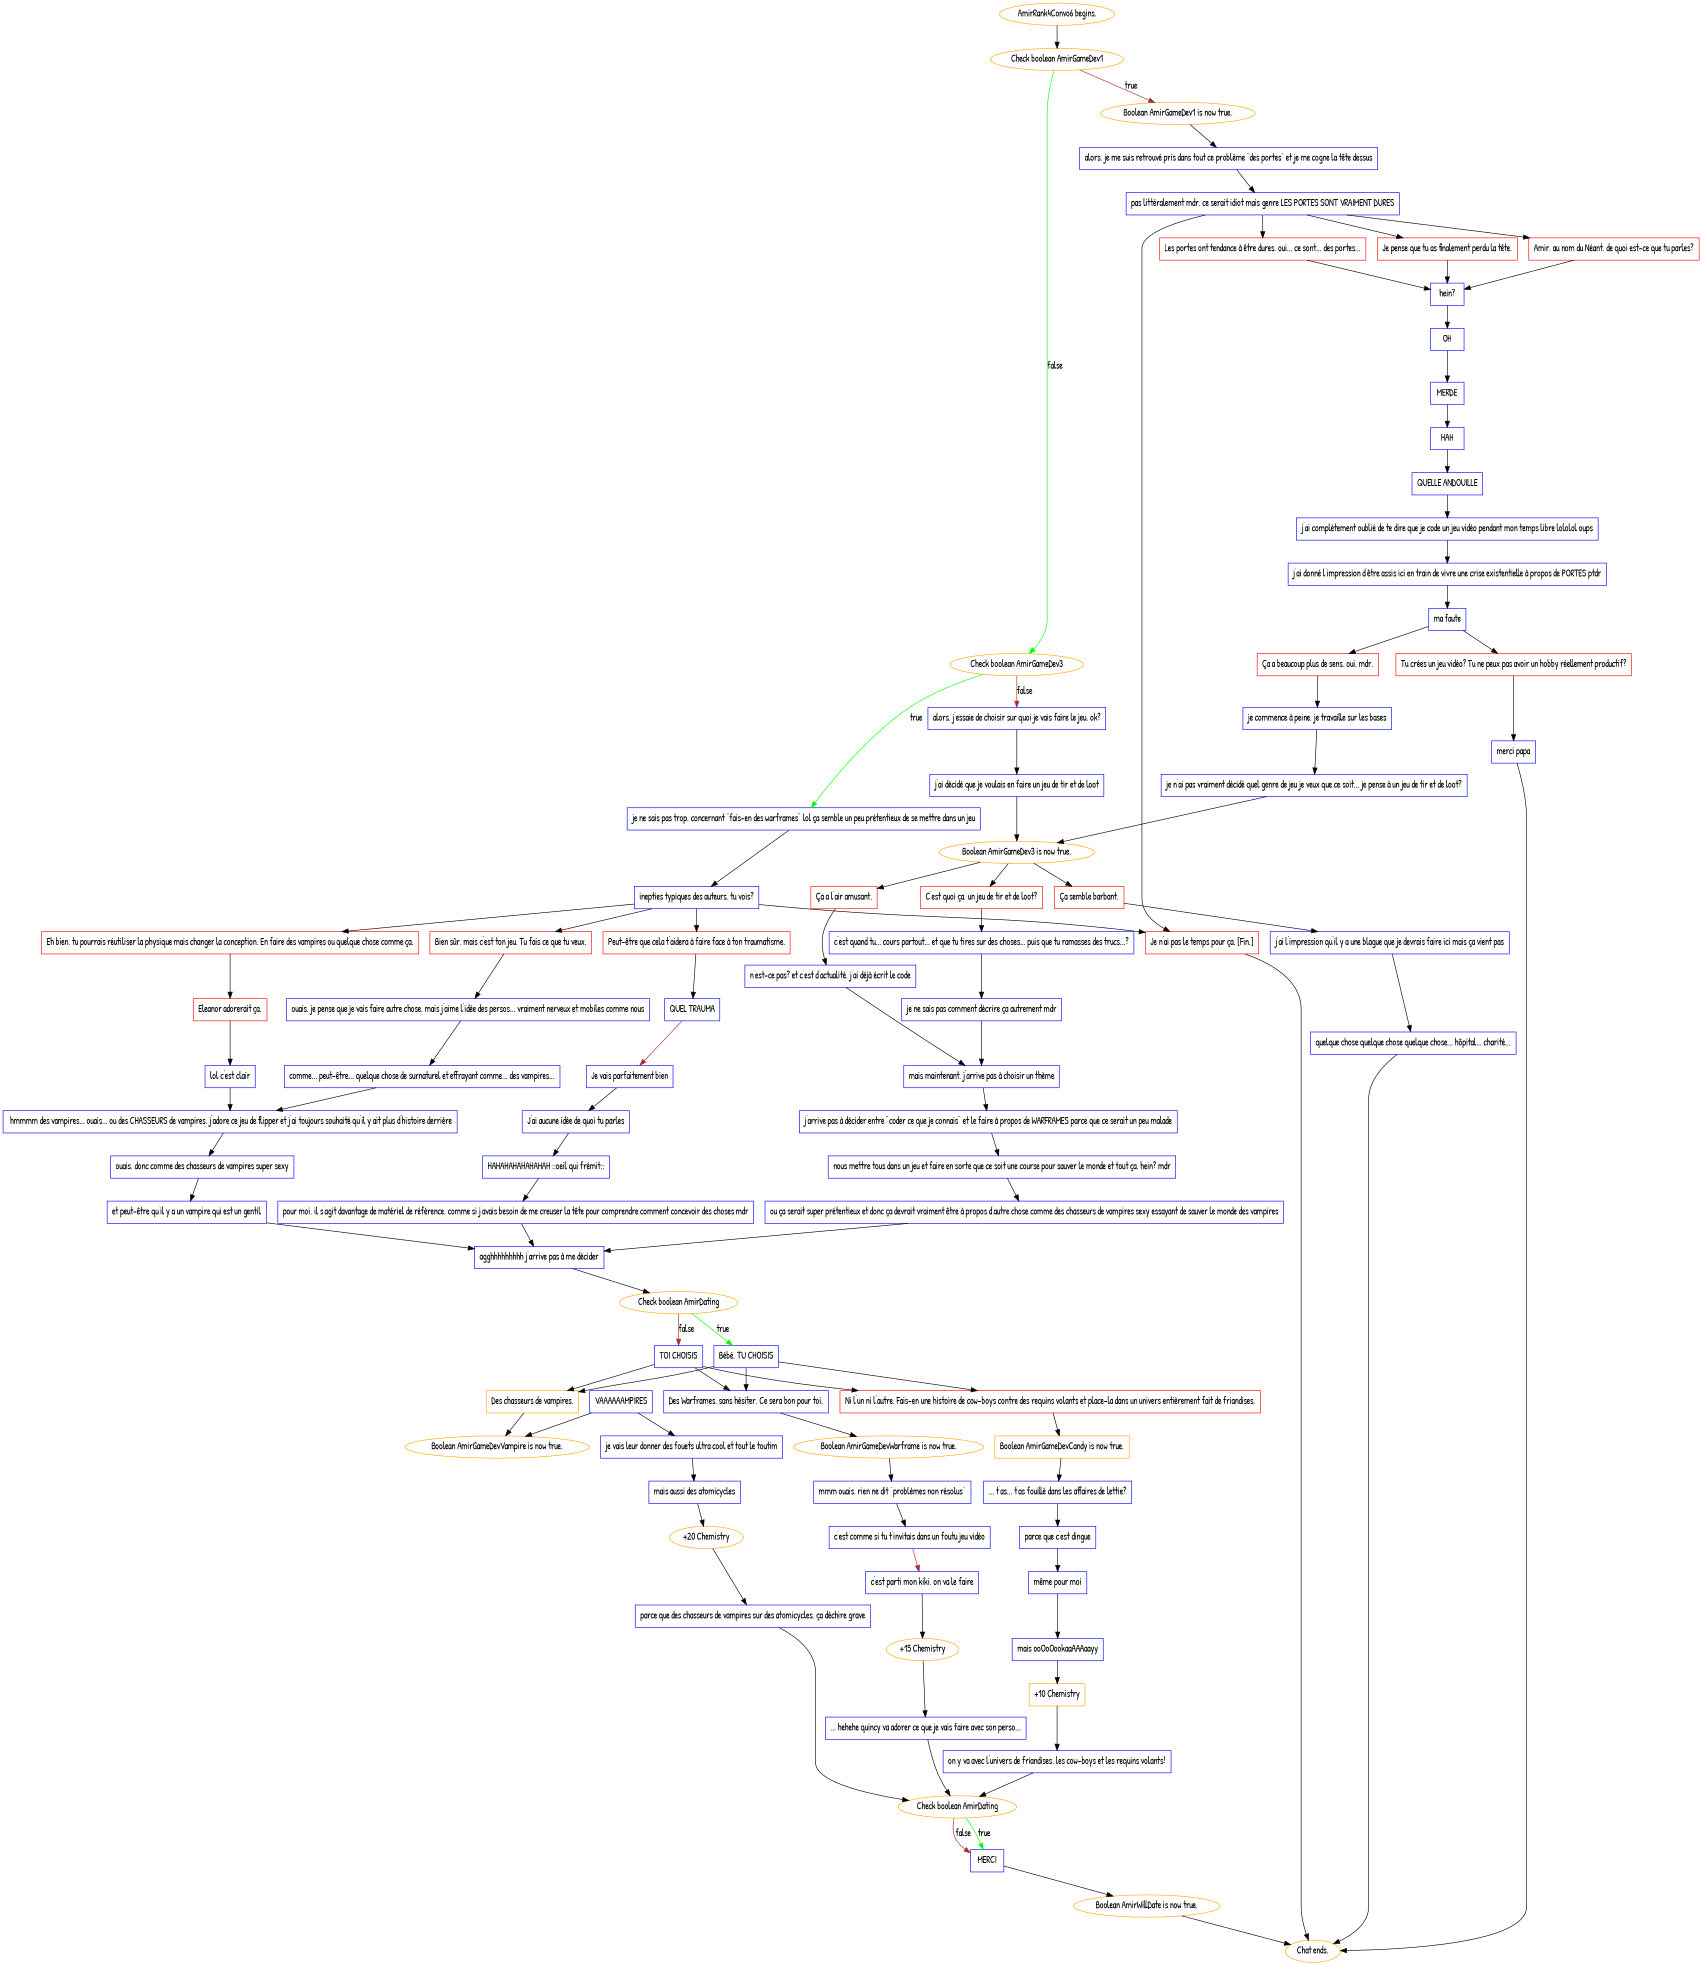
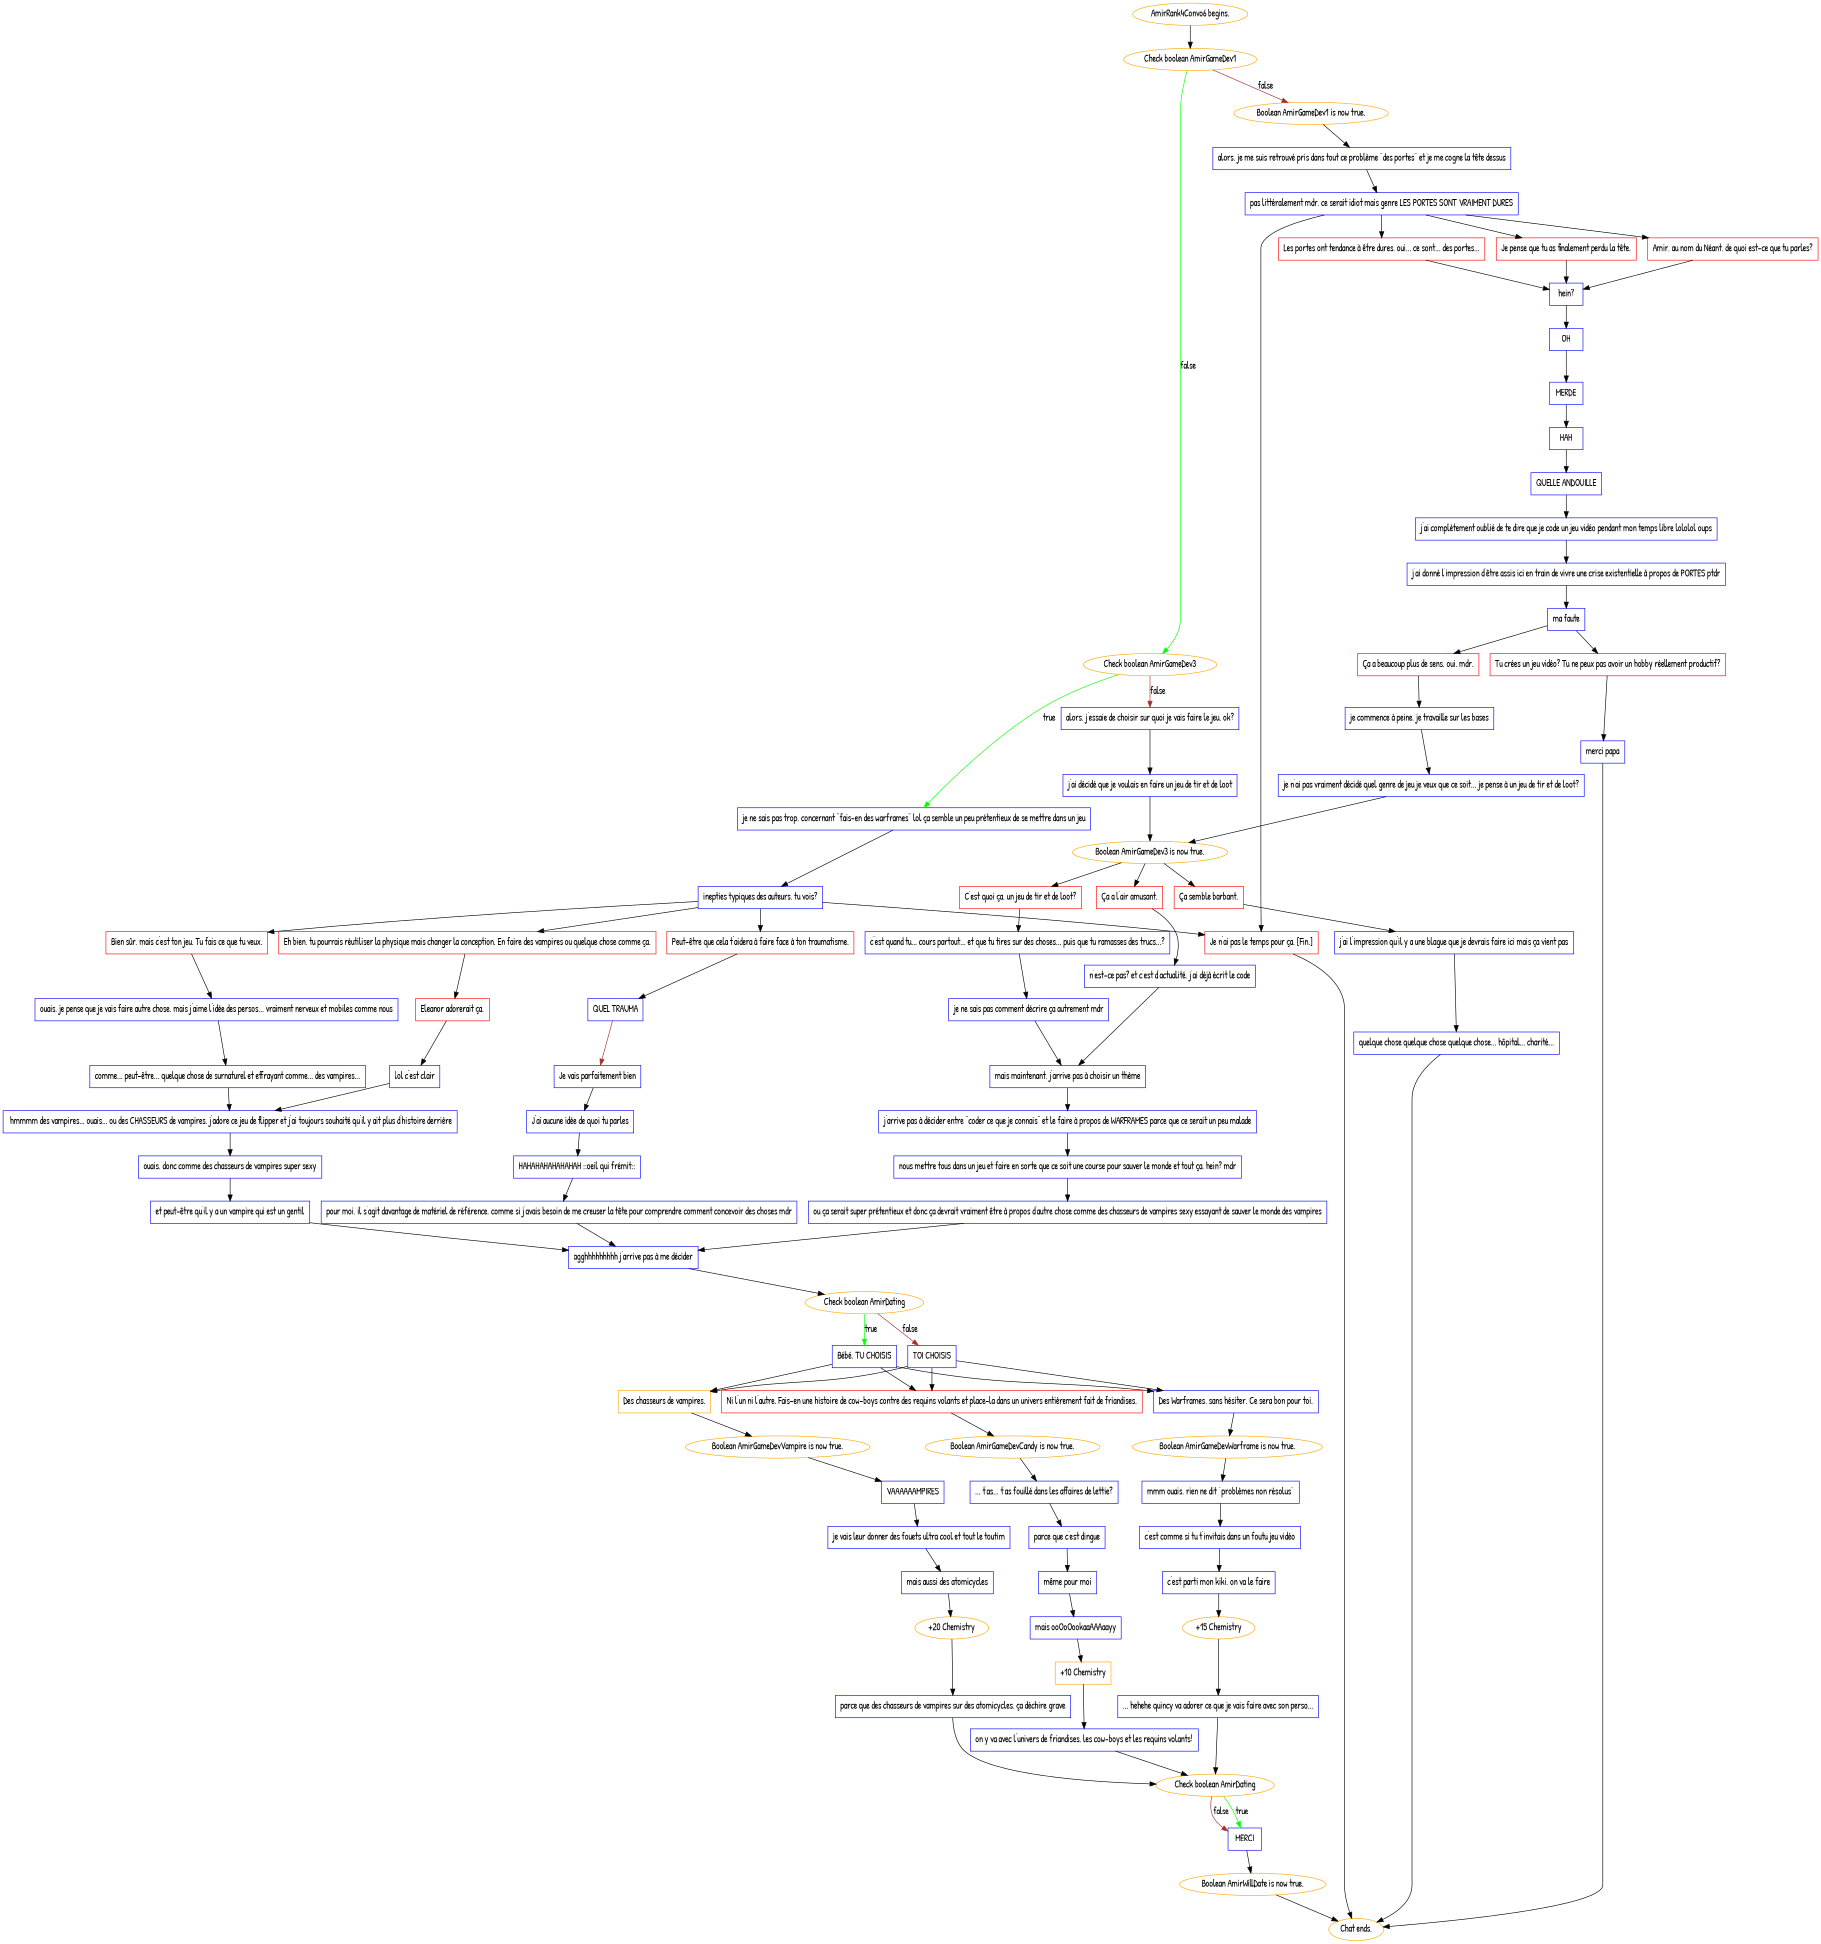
edge "Check boolean AmirGameDev1" -> "Boolean AmirGameDev1 is now true.": label "true" -> "false"
edge "VAAAAAAMPIRES" -> "Boolean AmirGameDevVampire is now true.": reversed
node "Boolean AmirGameDevCandy is now true.": shape box -> ellipse
edge "c'est comme si tu t'invitais dans un foutu jeu vidéo" -> "c'est parti mon kiki, on va le faire": color brown -> black
